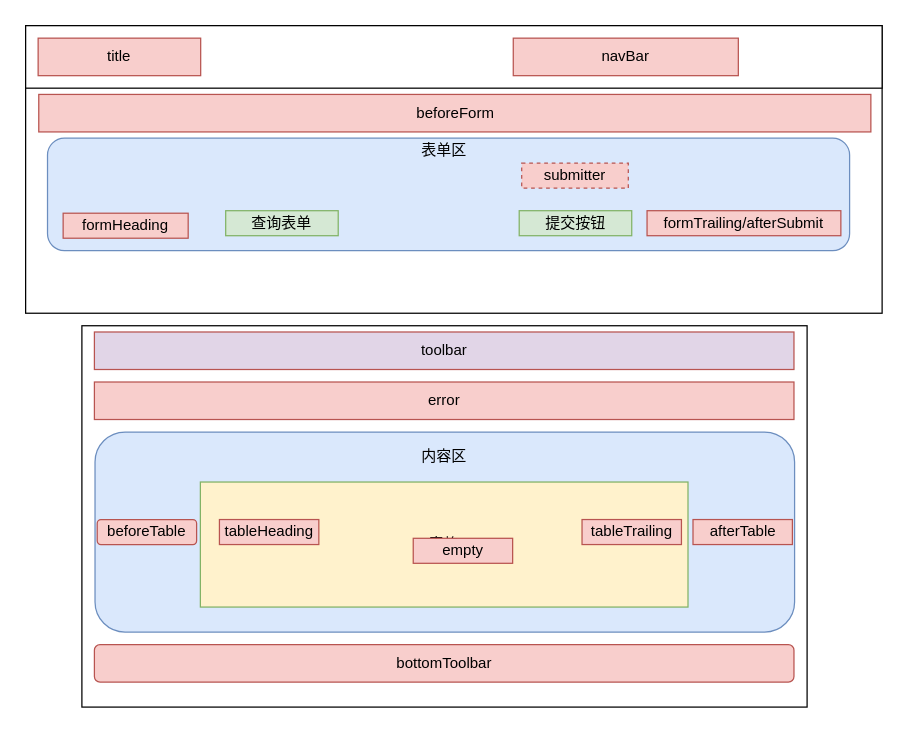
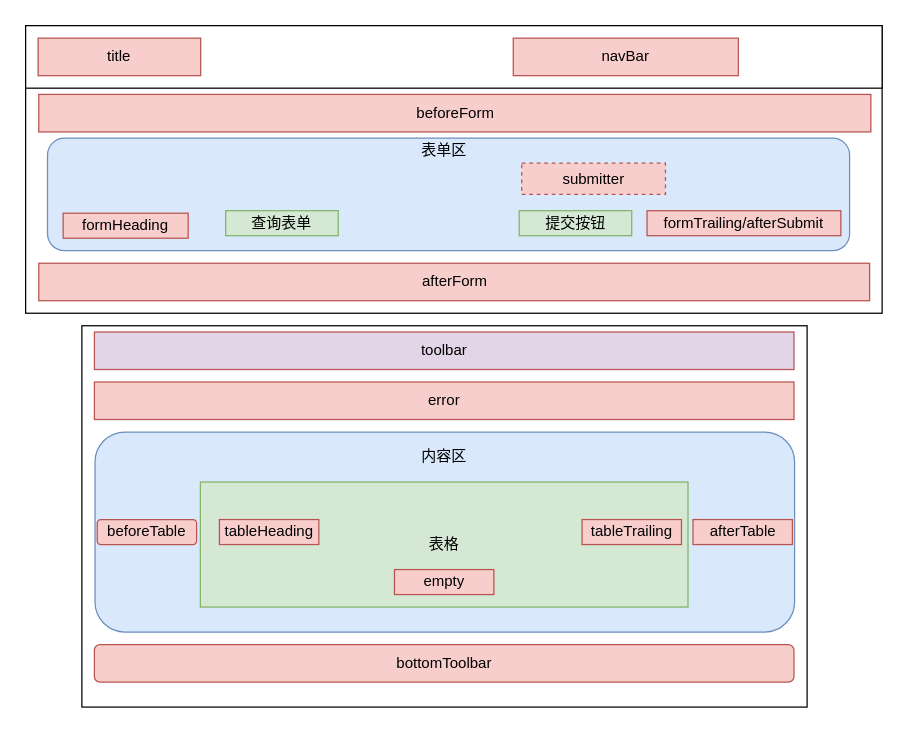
node "submitter": size 107x25 -> 144x31
node "afterForm": added
node "表格": fillcolor #fff2cc -> #d5e8d4
node "empty": moved (463, 551) -> (444, 582)
